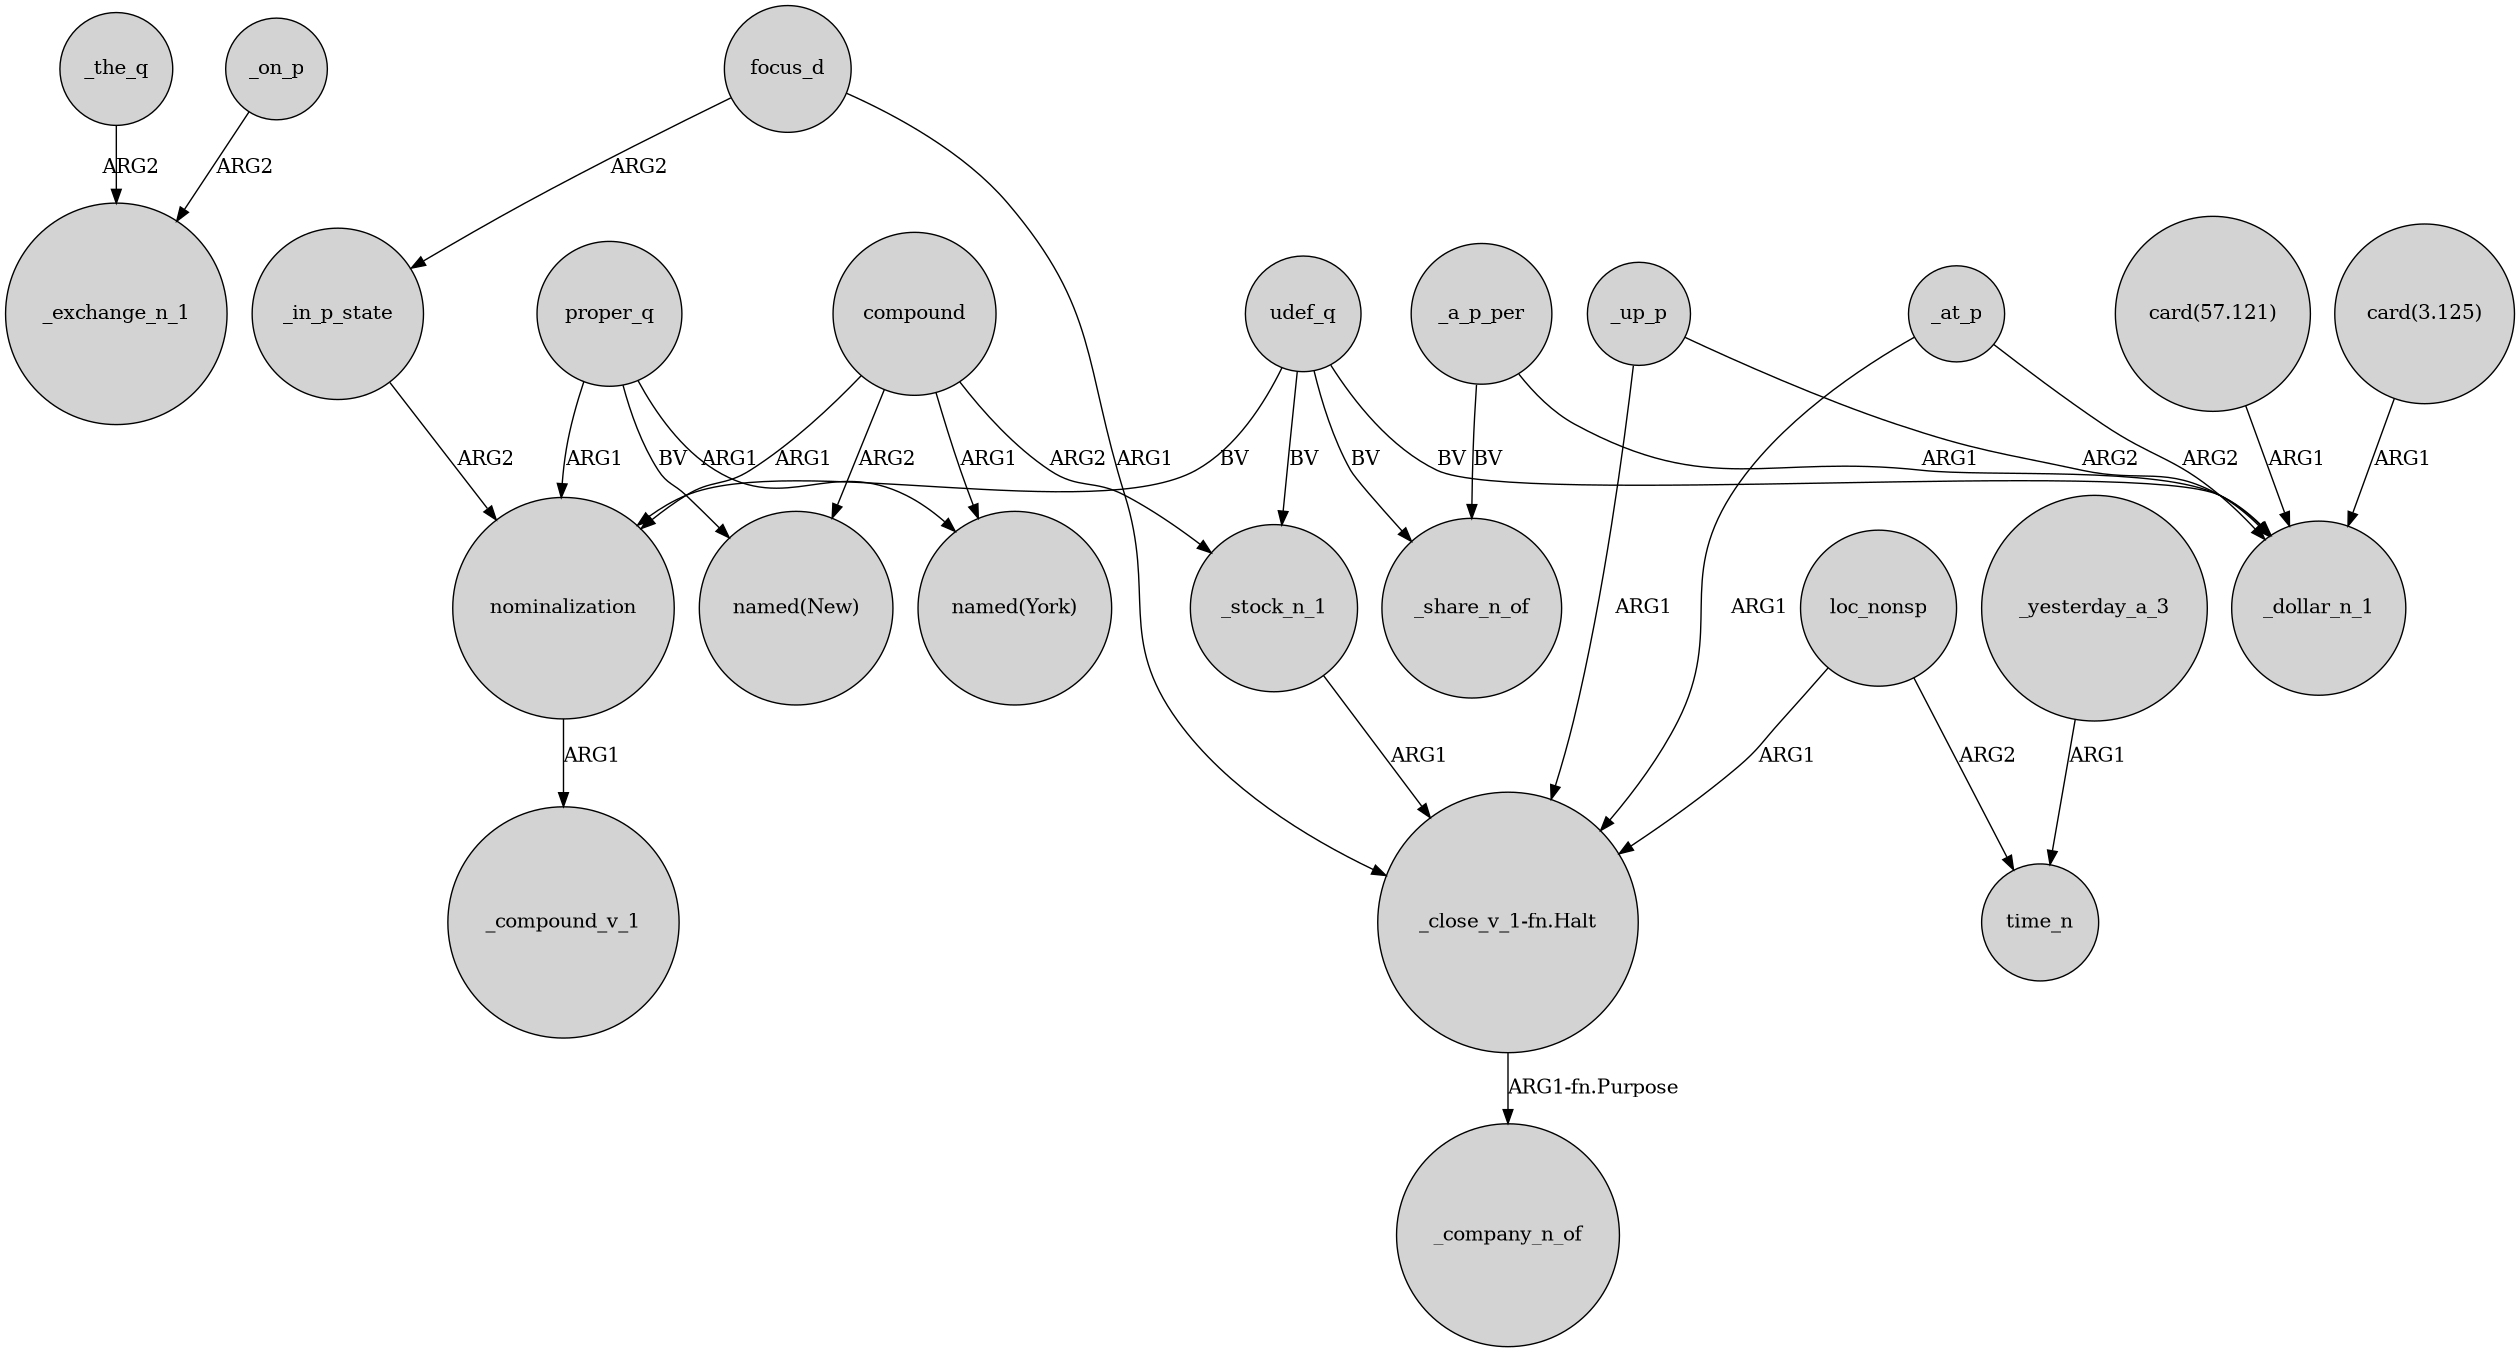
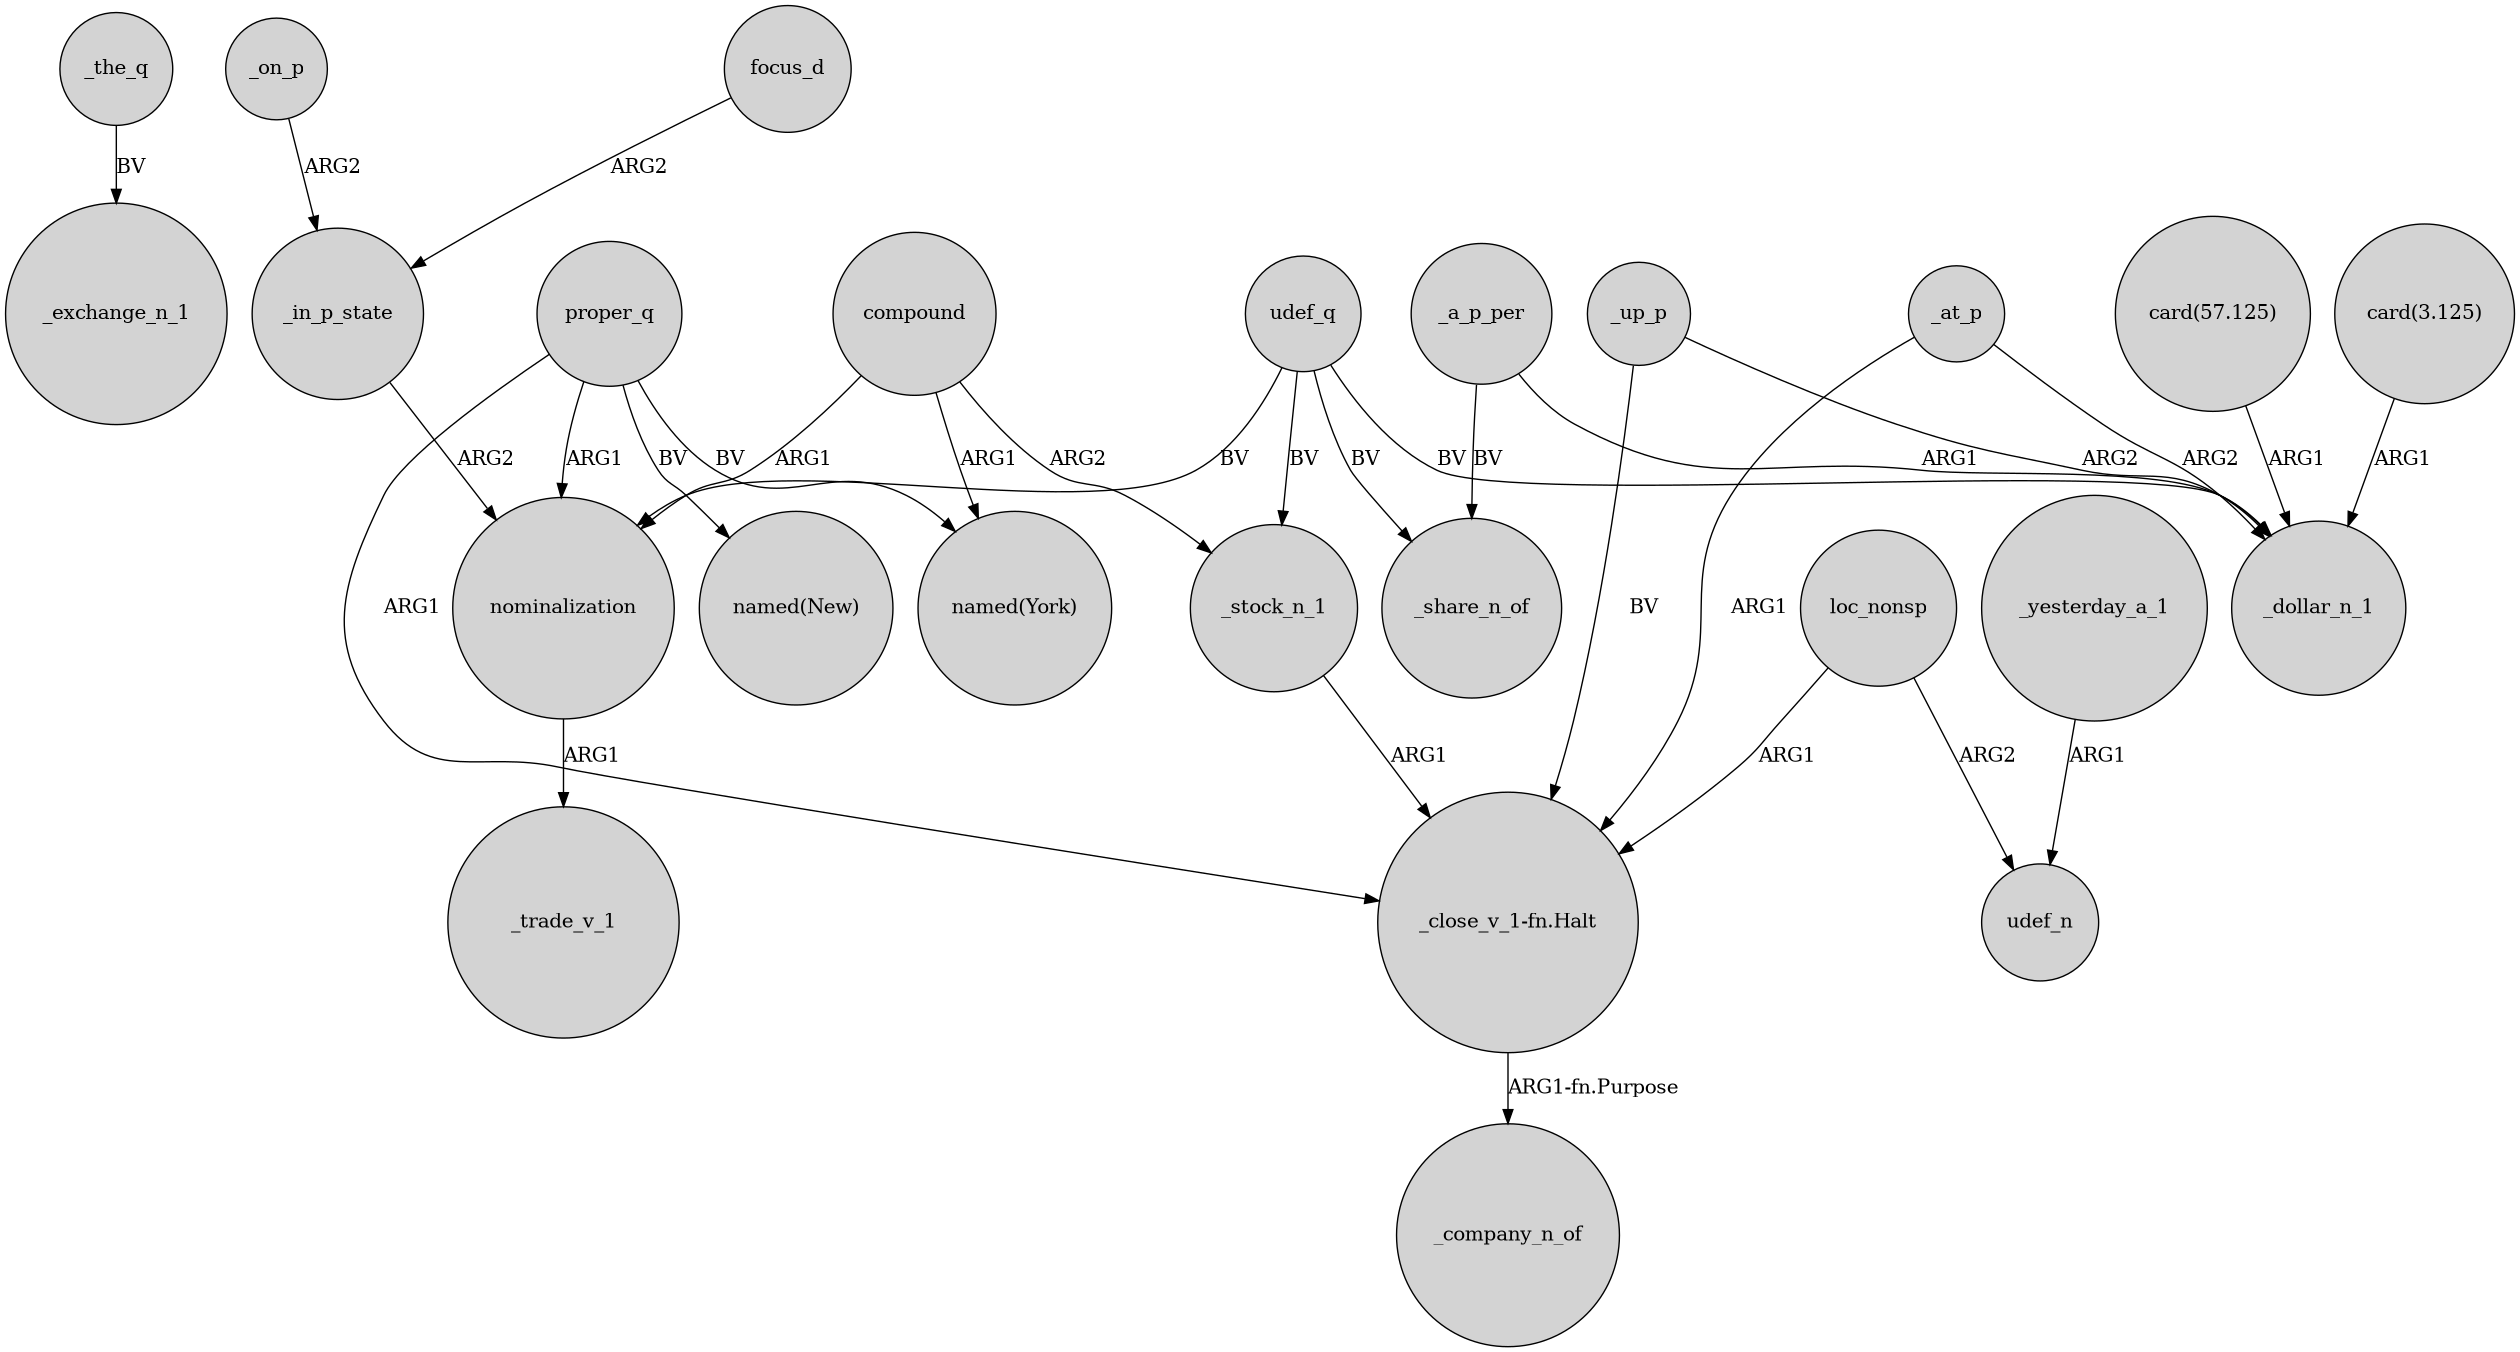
edge "_on_p" -> "_exchange_n_1": now "_on_p" -> "_in_p_state"
edge "_the_q" -> "_exchange_n_1": label "ARG2" -> "BV"
node "card(57.121)": label "card(57.121)" -> "card(57.125)"
edge "compound" -> "named(New)": removed, label "ARG2"
edge "focus_d" -> "_close_v_1-fn.Halt": now "proper_q" -> "_close_v_1-fn.Halt"
edge "proper_q" -> "named(York)": label "ARG1" -> "BV"
edge "_up_p" -> "_close_v_1-fn.Halt": label "ARG1" -> "BV"
node "_yesterday_a_3": label "_yesterday_a_3" -> "_yesterday_a_1"
node "_compound_v_1": label "_compound_v_1" -> "_trade_v_1"
node "time_n": label "time_n" -> "udef_n"
